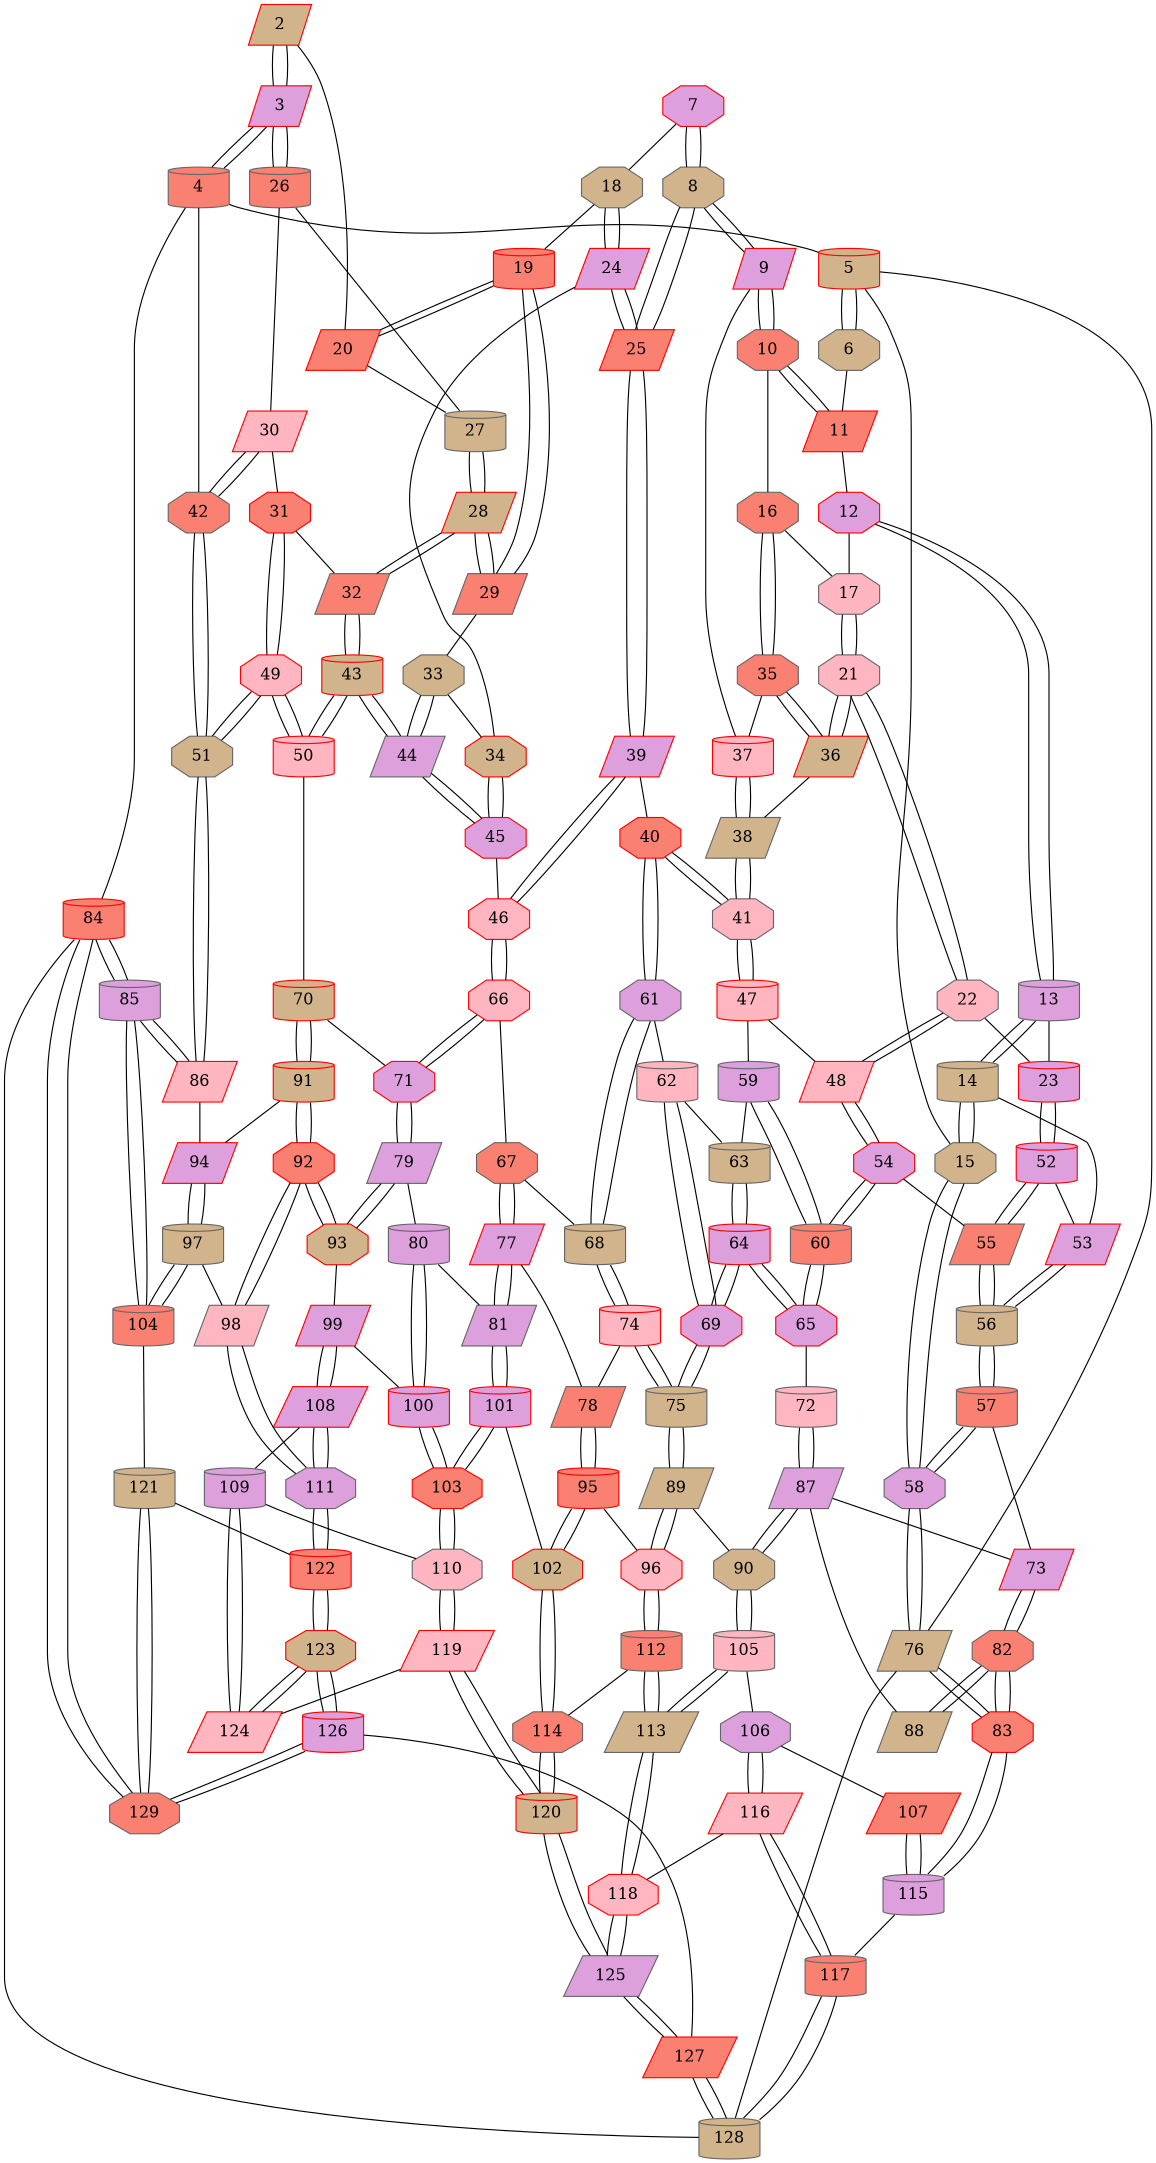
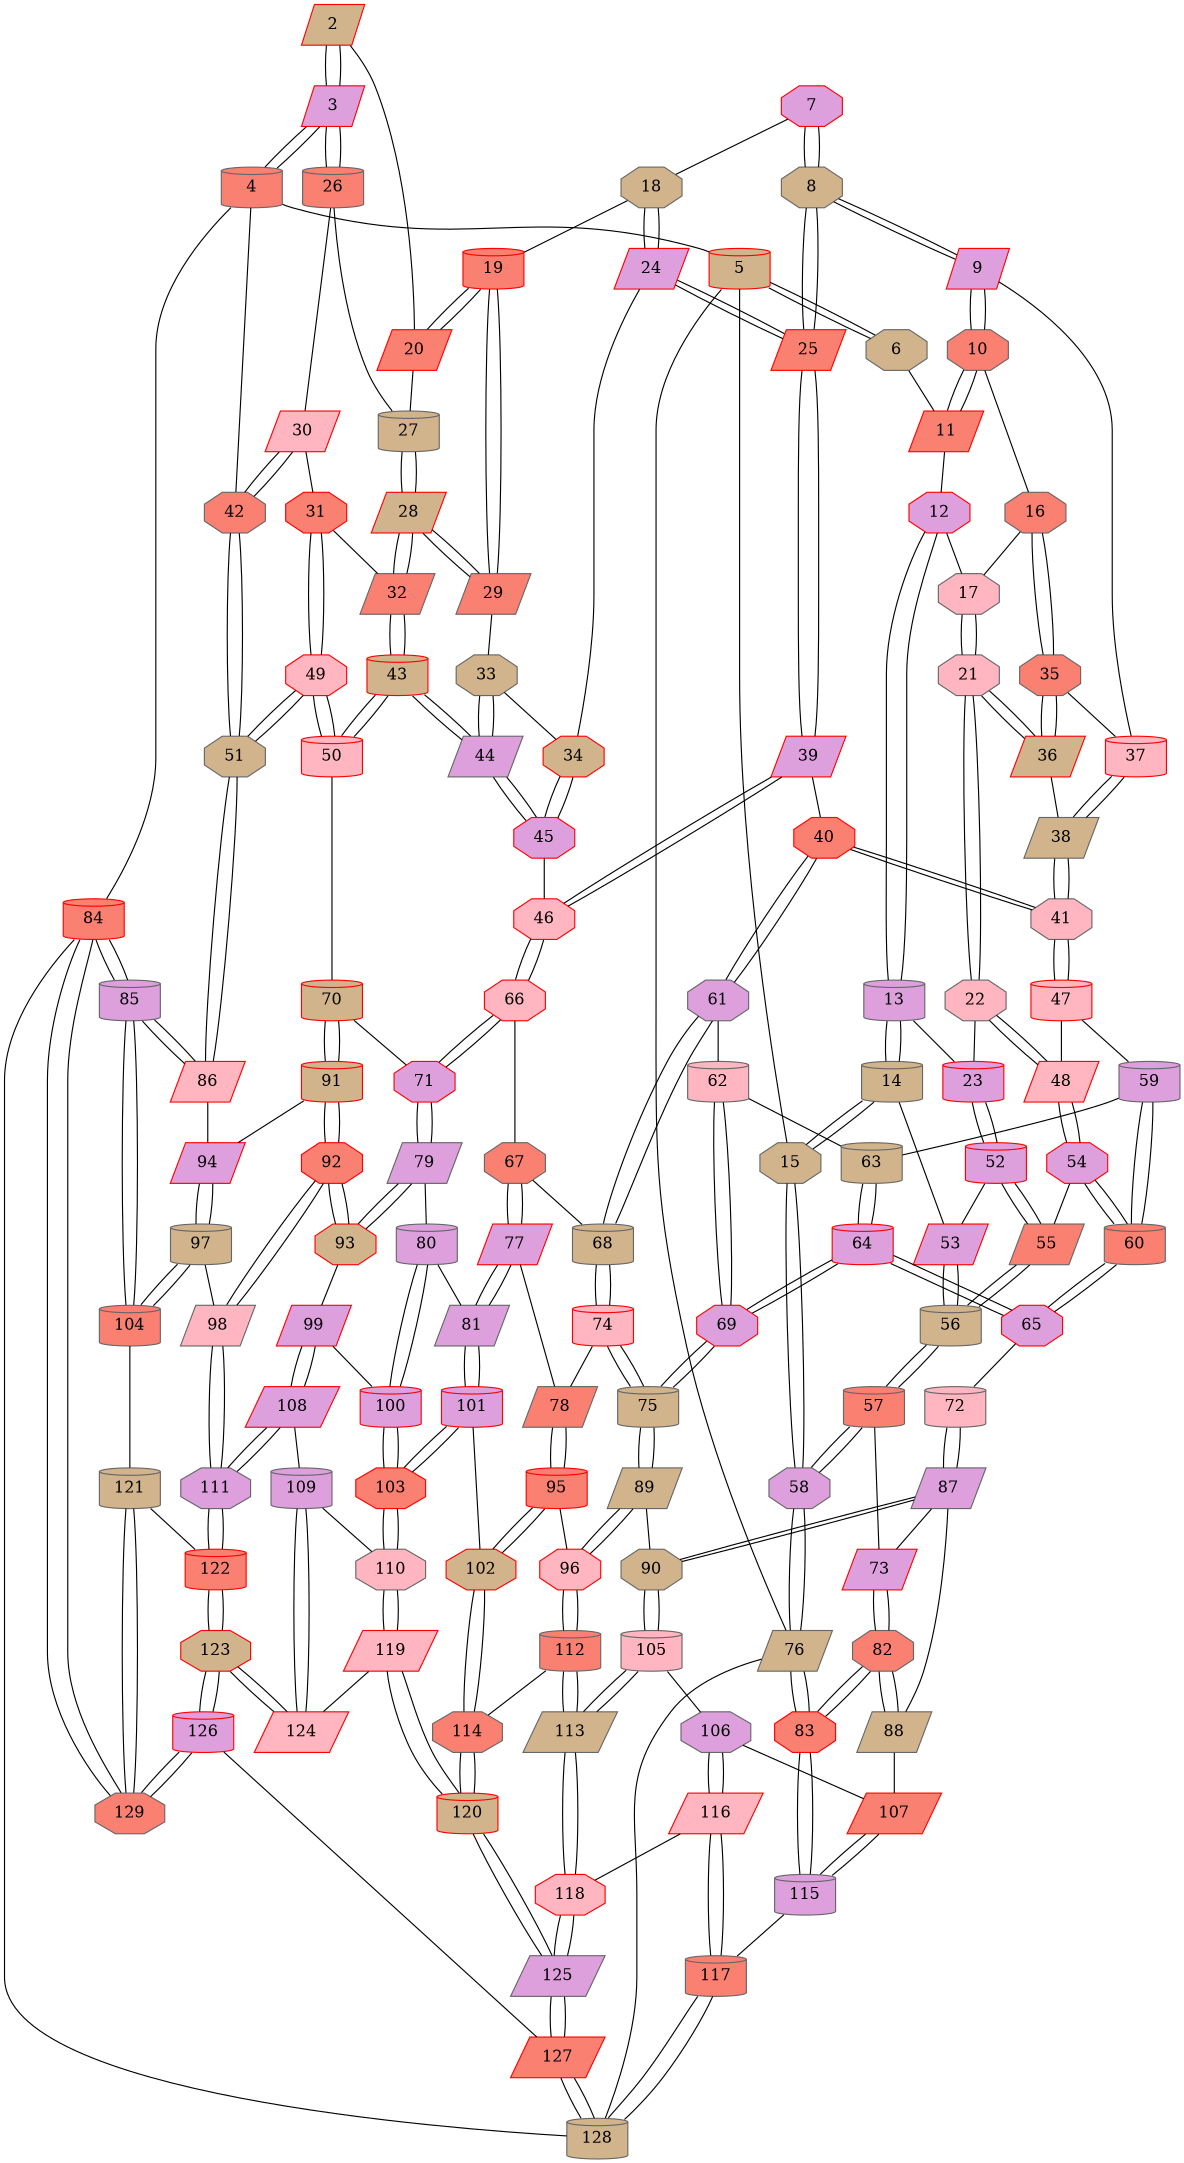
edge "88" -- "107": added
